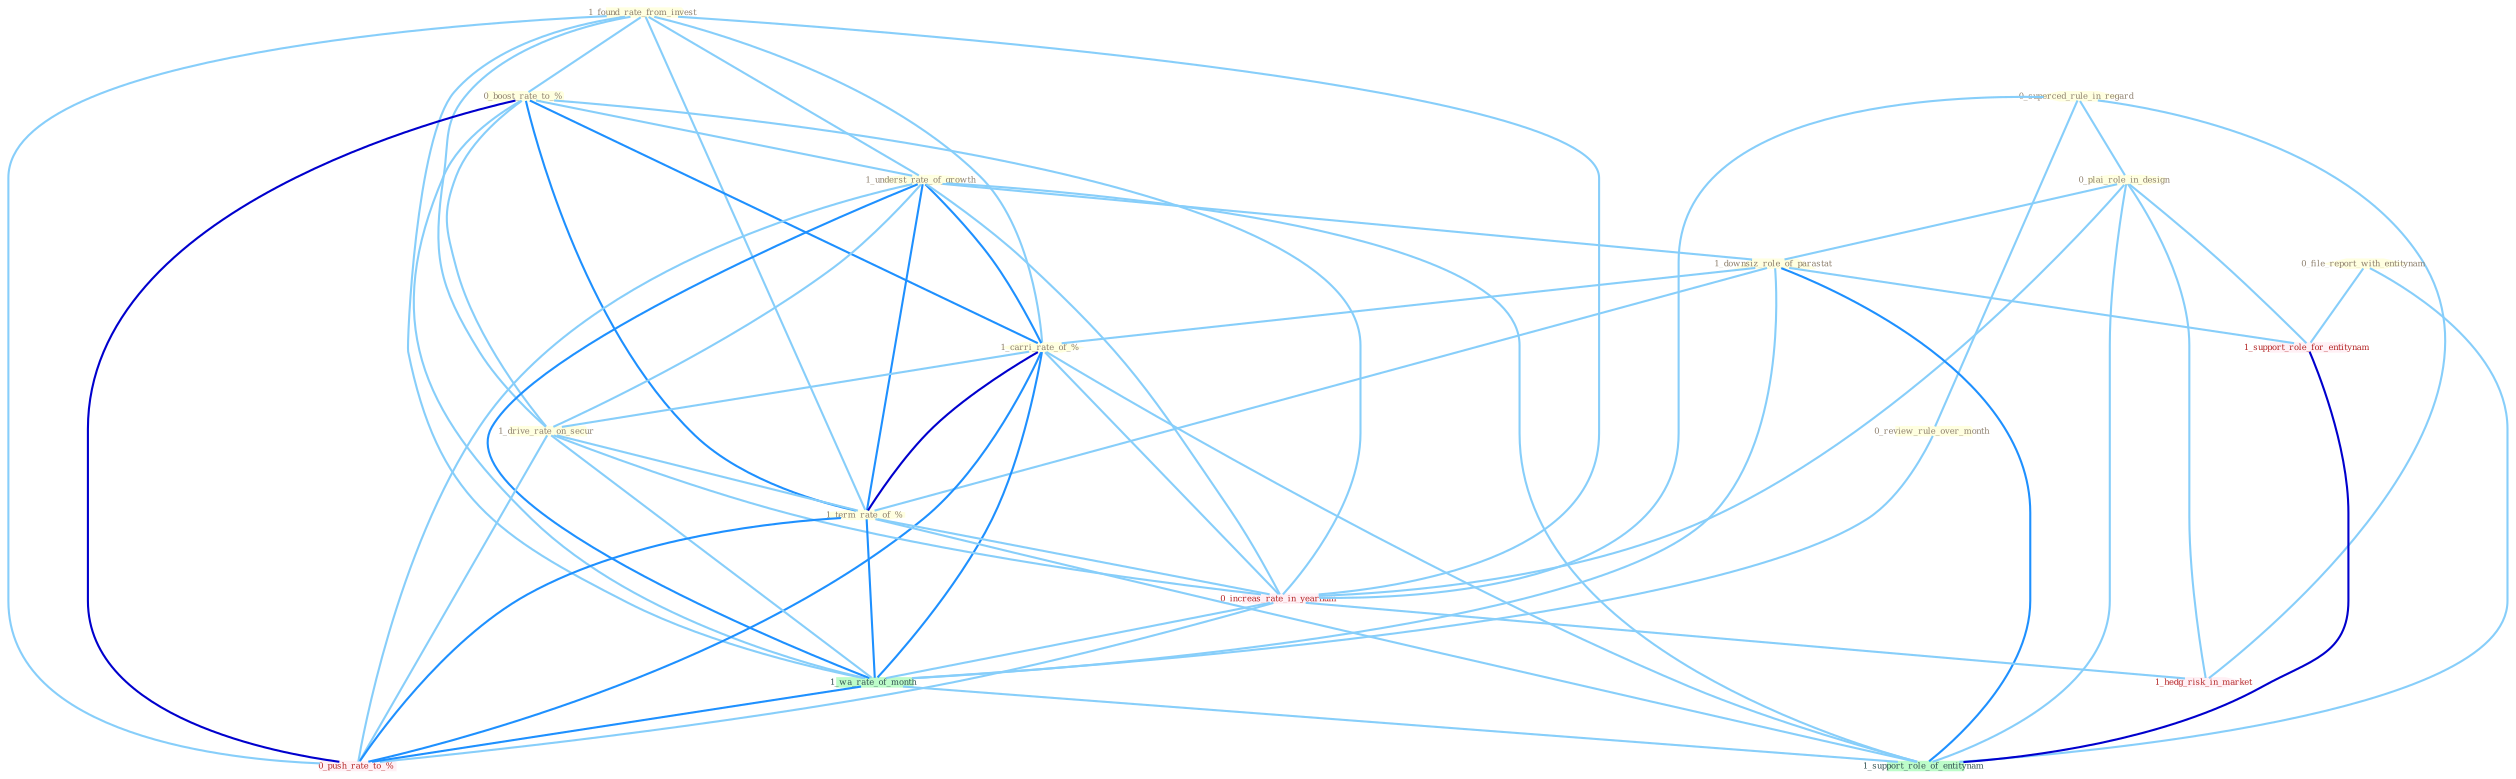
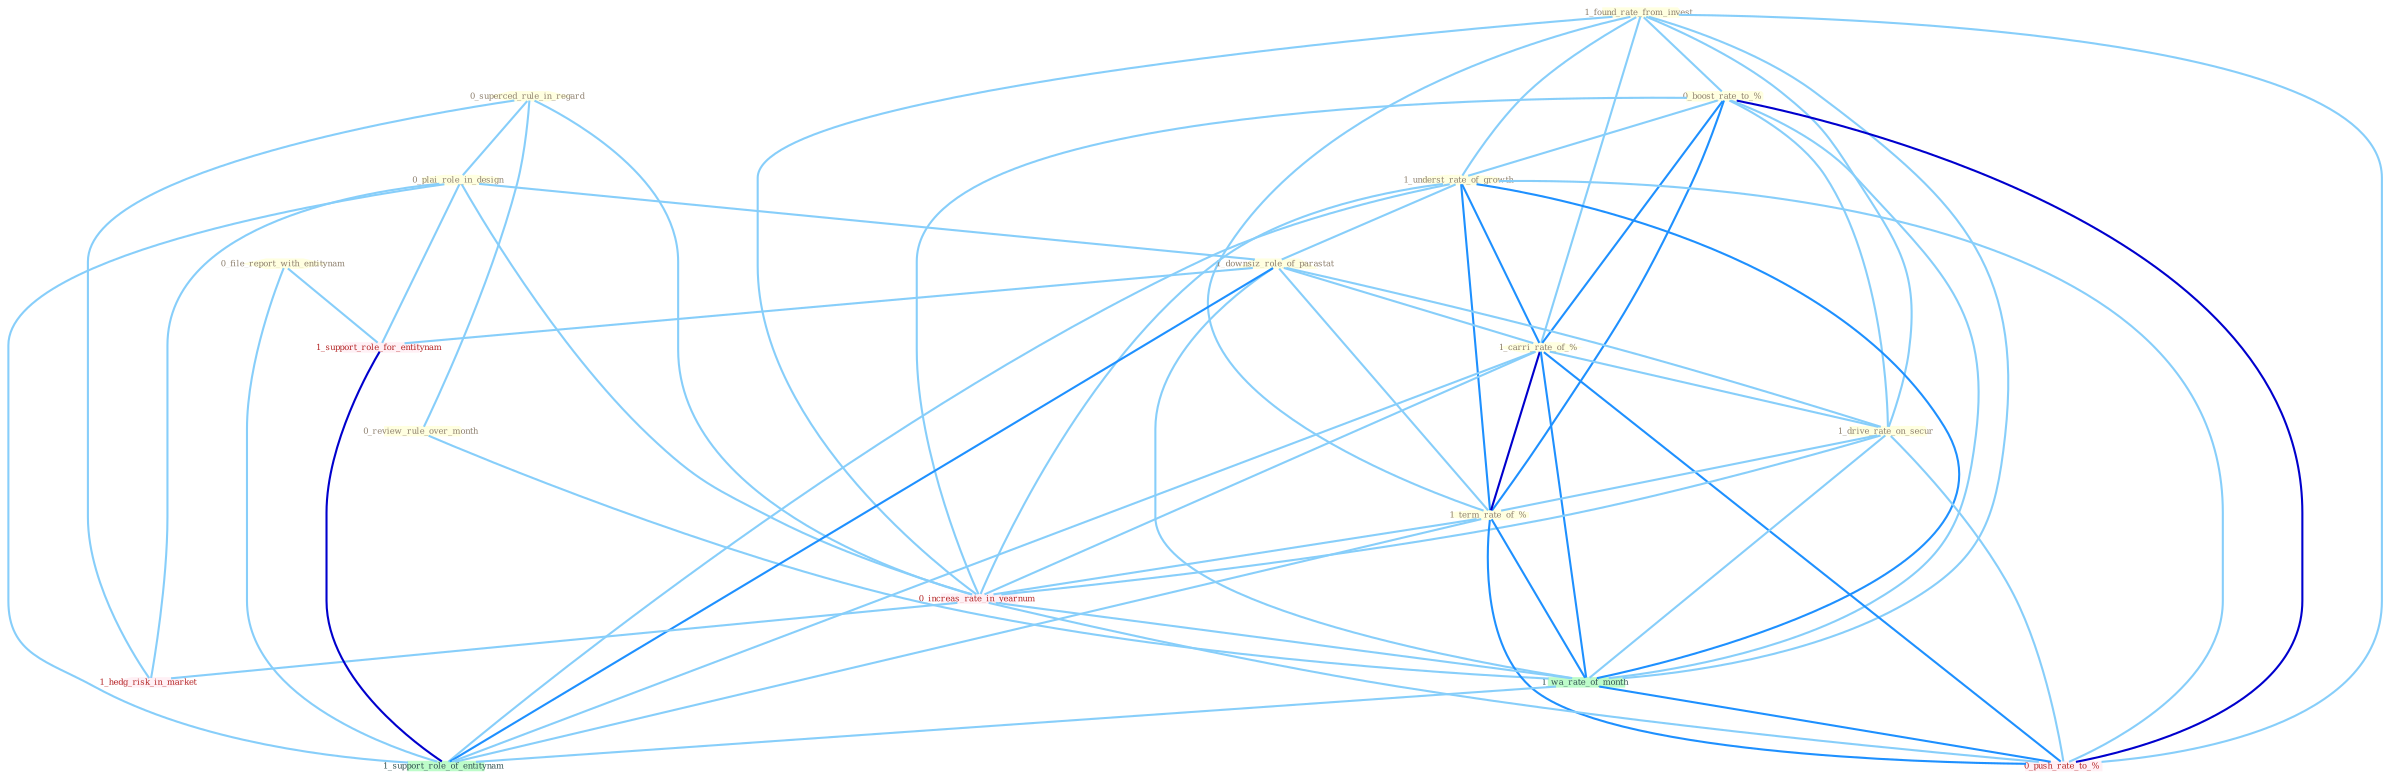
edge "1_underst_rate_of_growth" -- "1_drive_rate_on_secur": now "1_downsiz_role_of_parastat" -- "1_drive_rate_on_secur"
